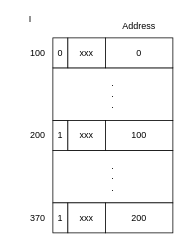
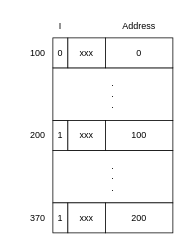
node "I": moved (30, 19) -> (60, 27)
